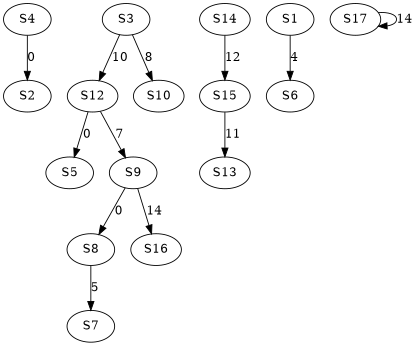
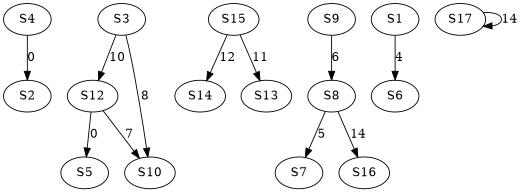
edge "S14" -> "S15": reversed
edge "S12" -> "S9": now "S12" -> "S10"
edge "S9" -> "S16": now "S8" -> "S16"
edge "S9" -> "S8": label "0" -> "6"
